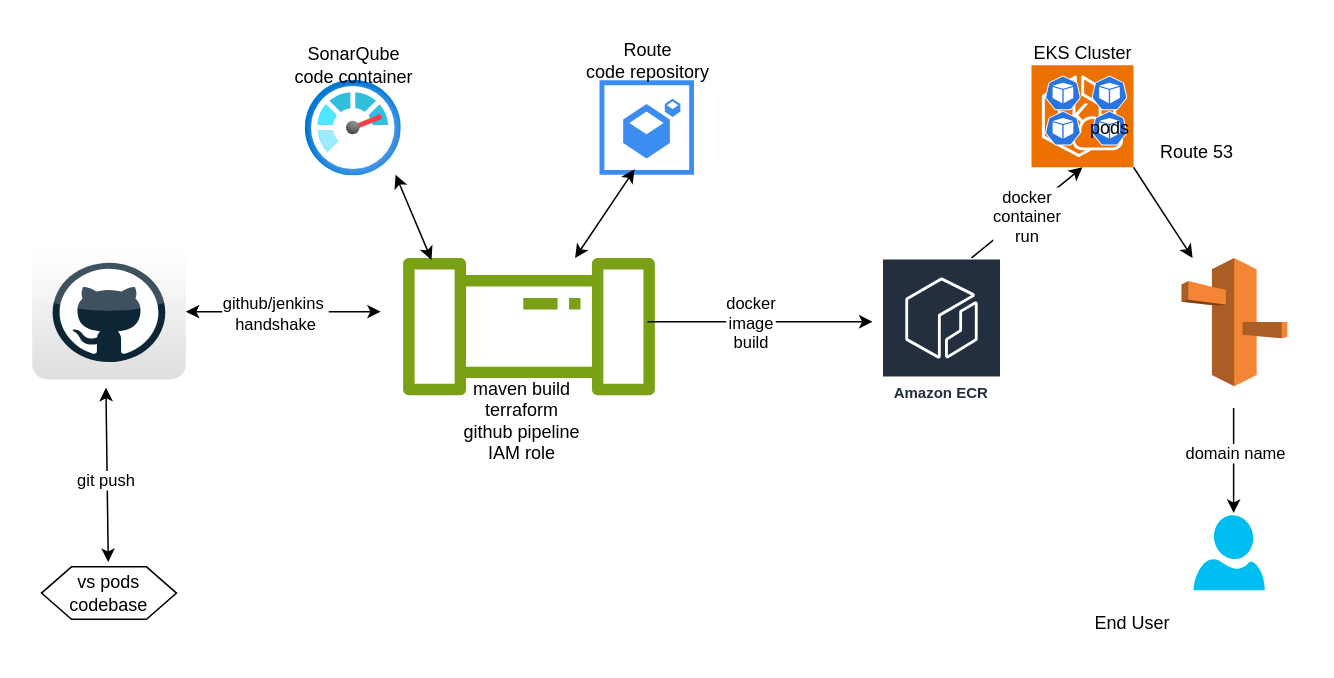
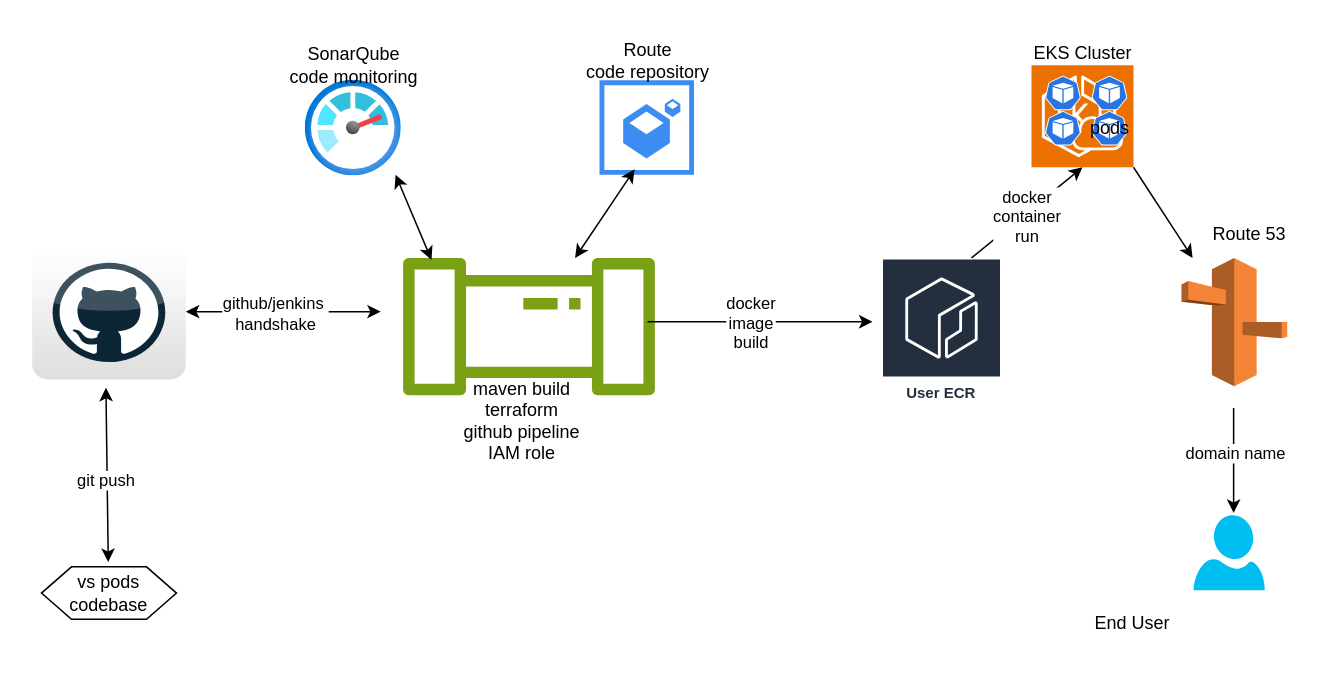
node "SonarQube code container": label "SonarQube code container" -> "SonarQube code monitoring"
node "Route 53": moved (1196, 153) -> (1249, 235)
node "Amazon ECR": label "Amazon ECR" -> "User ECR"
